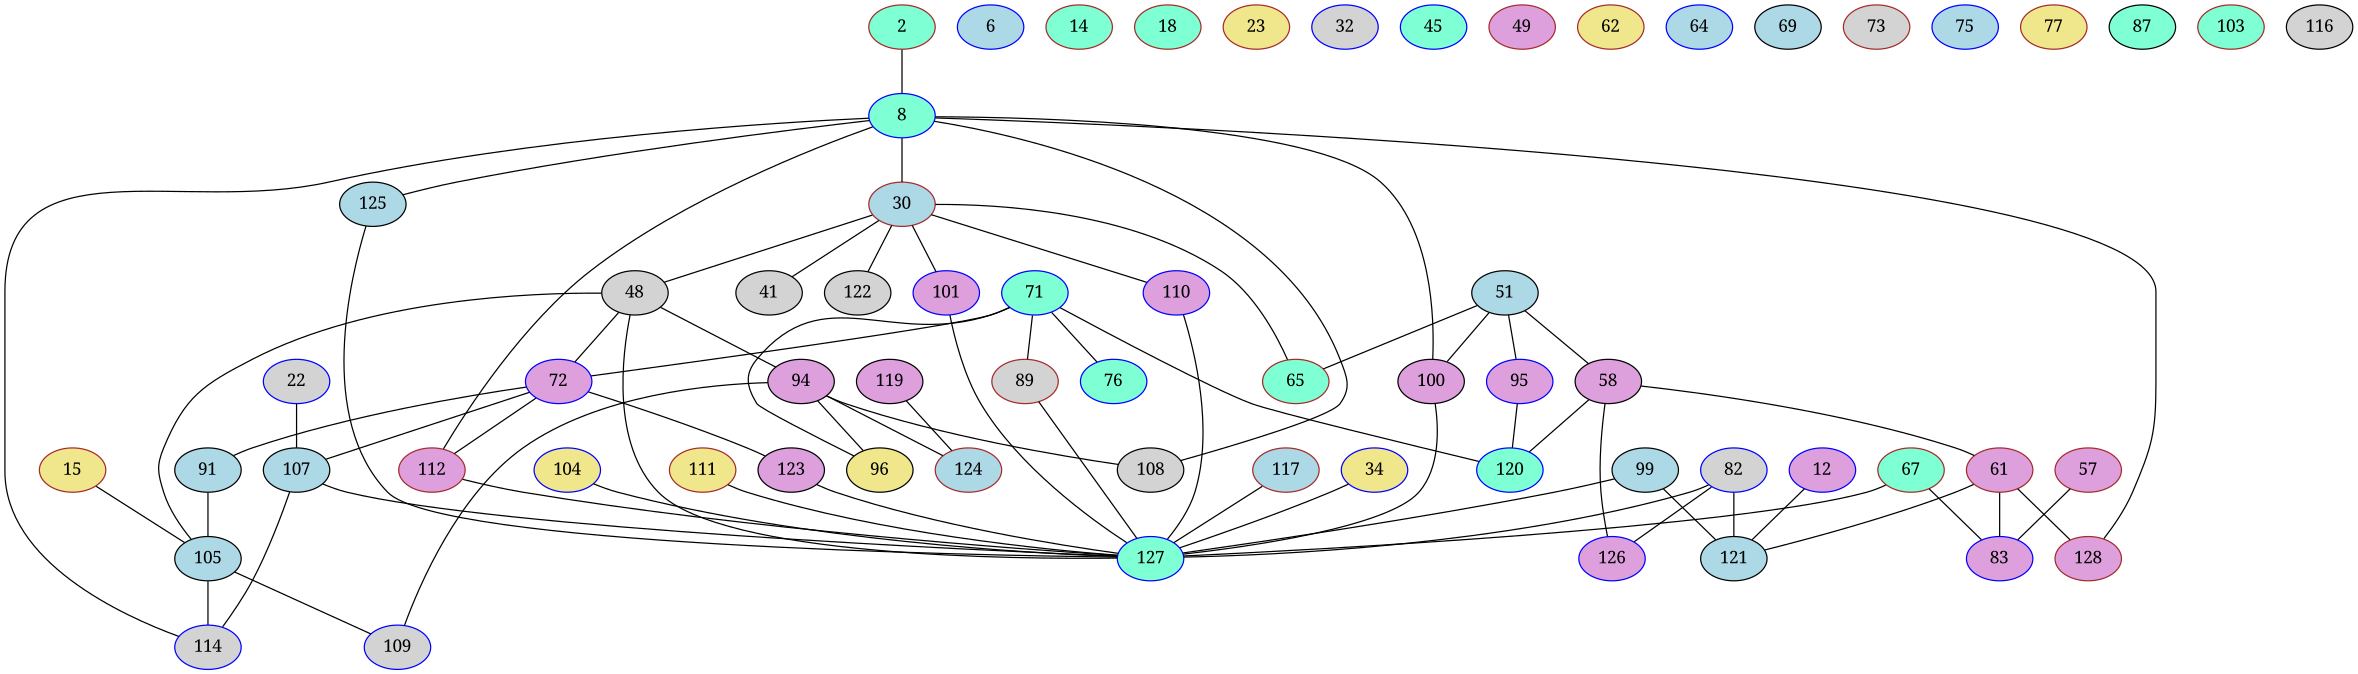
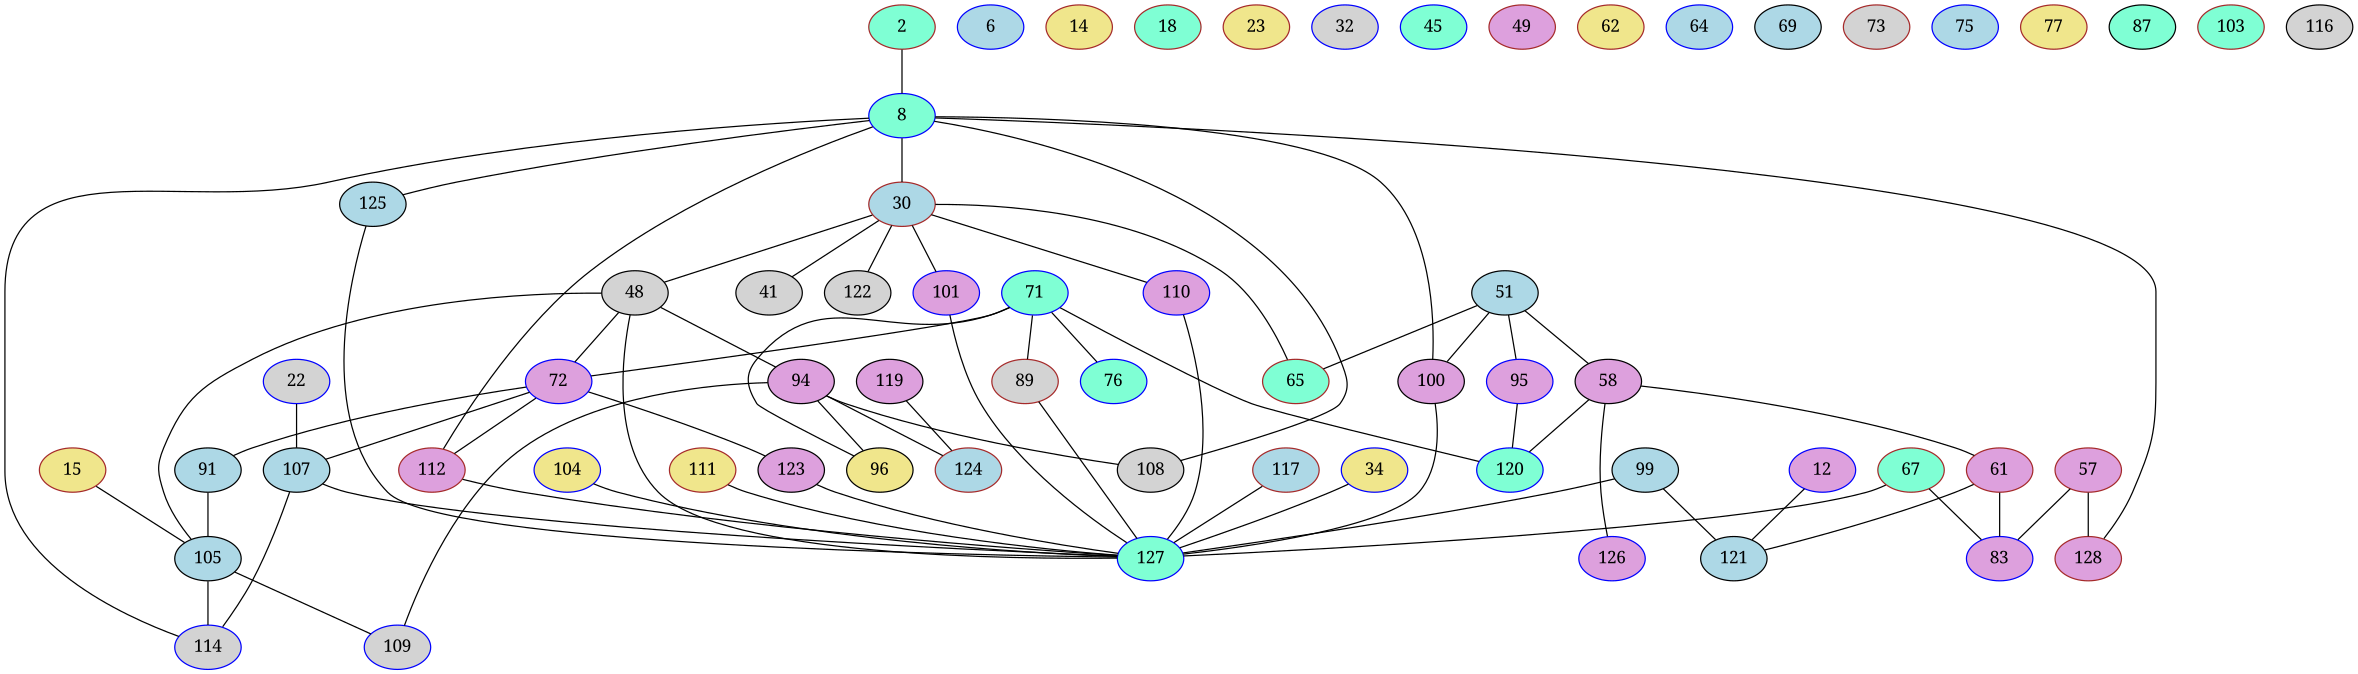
node "14": fillcolor aquamarine -> khaki
node "82": removed
edge "61" -- "128": now "57" -- "128"
